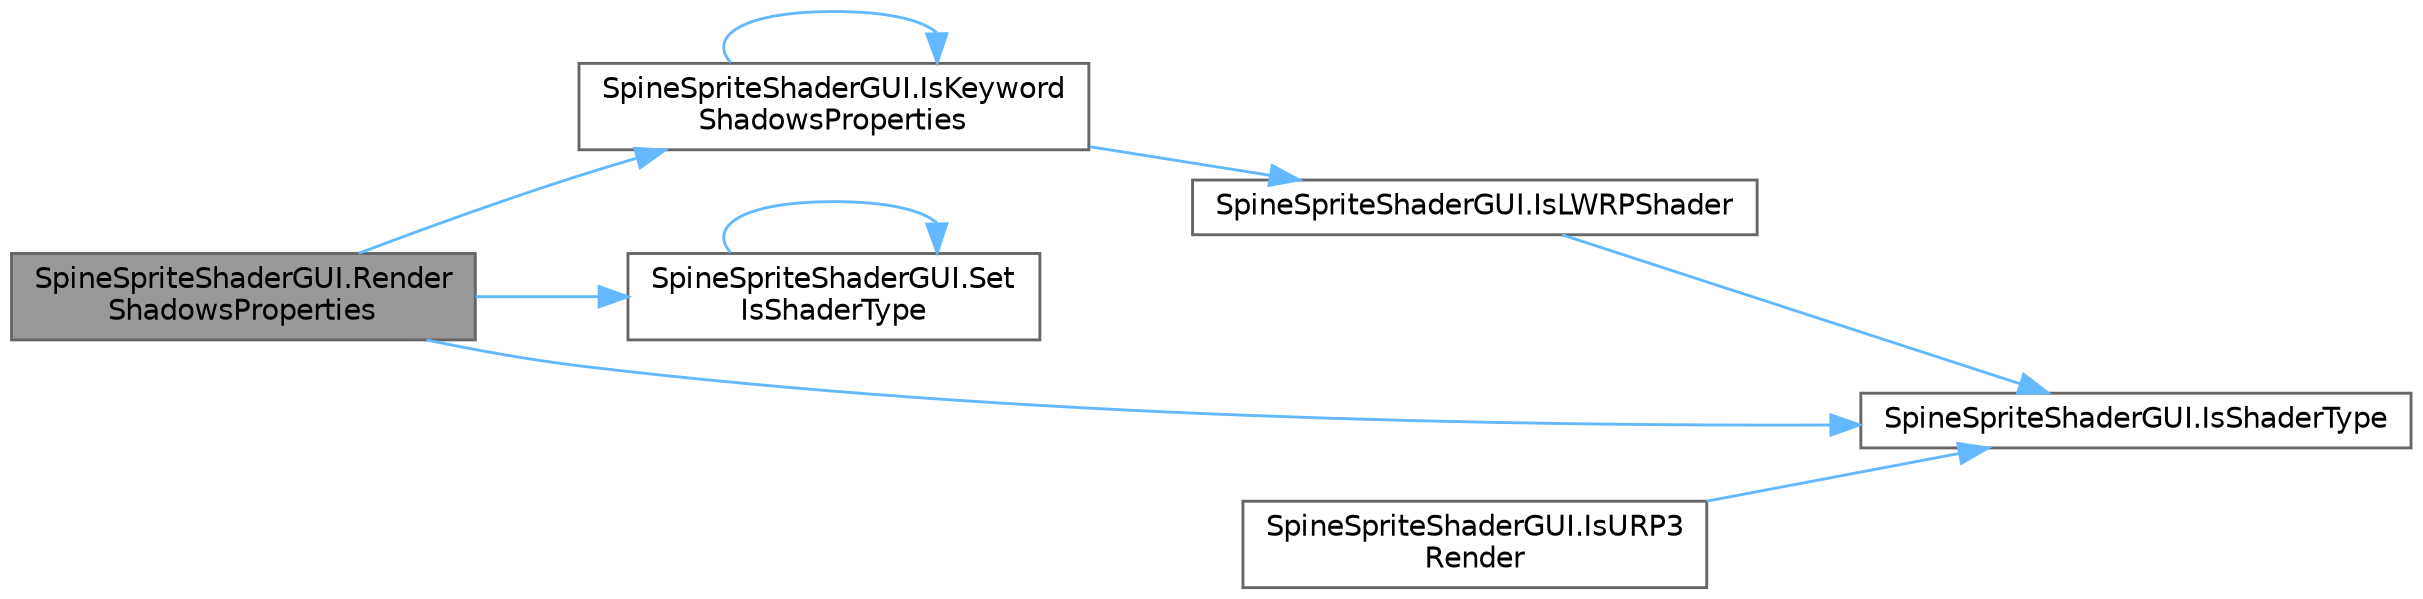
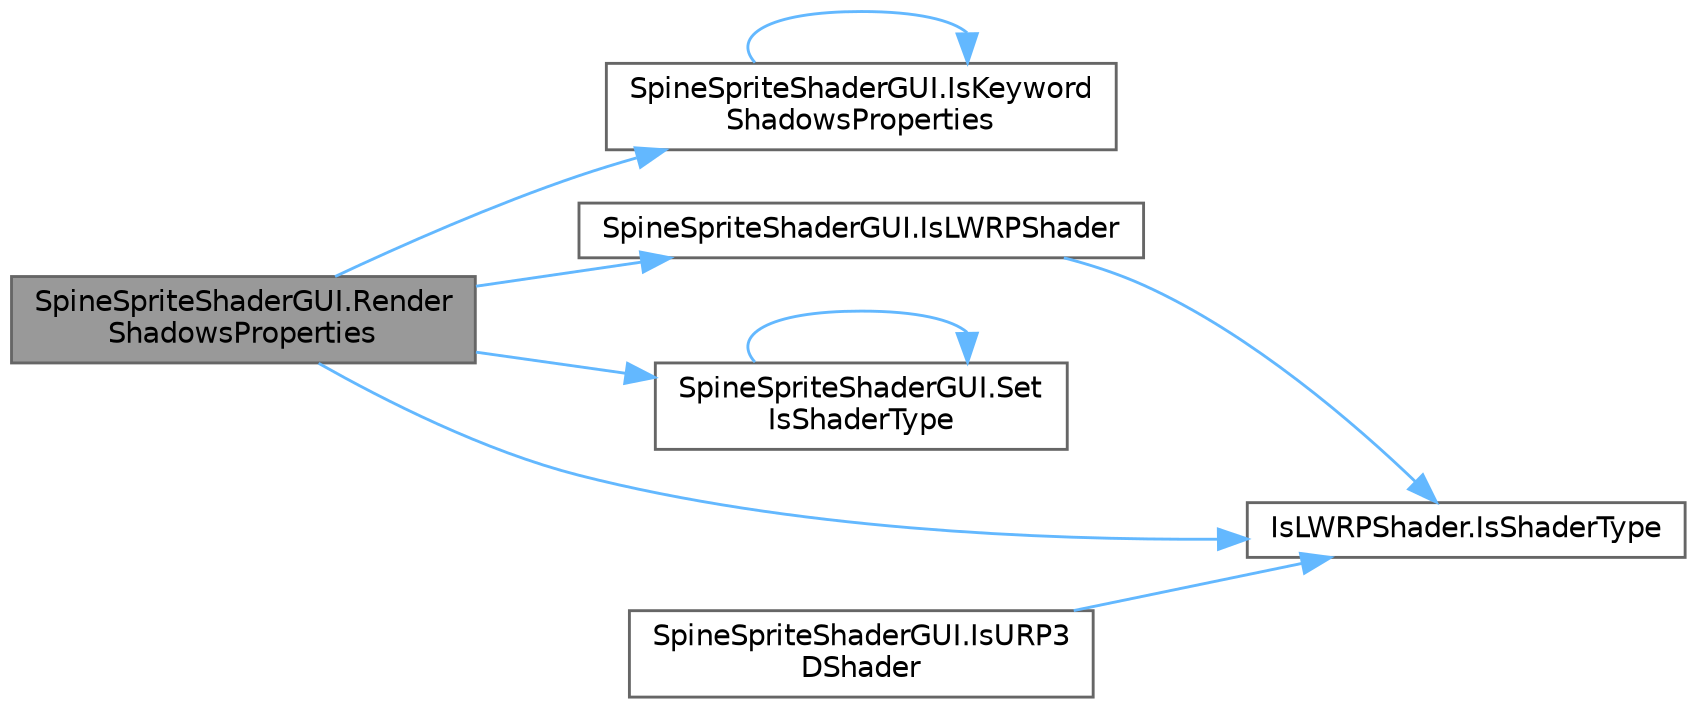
edge "SpineSpriteShaderGUI.IsKeyword ShadowsProperties" -> "SpineSpriteShaderGUI.IsLWRPShader": now "SpineSpriteShaderGUI.Render ShadowsProperties" -> "SpineSpriteShaderGUI.IsLWRPShader"
node "SpineSpriteShaderGUI.IsShaderType": label "SpineSpriteShaderGUI.IsShaderType" -> "IsLWRPShader.IsShaderType"
node "SpineSpriteShaderGUI.IsURP3 Render": label "SpineSpriteShaderGUI.IsURP3 Render" -> "SpineSpriteShaderGUI.IsURP3 DShader"
